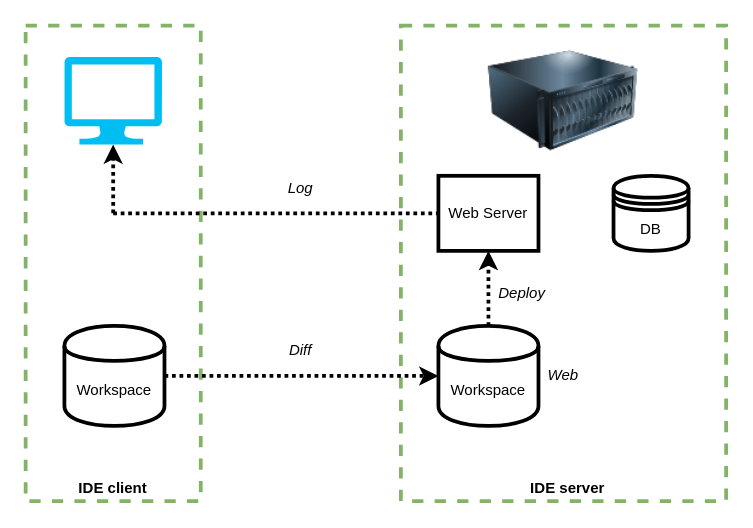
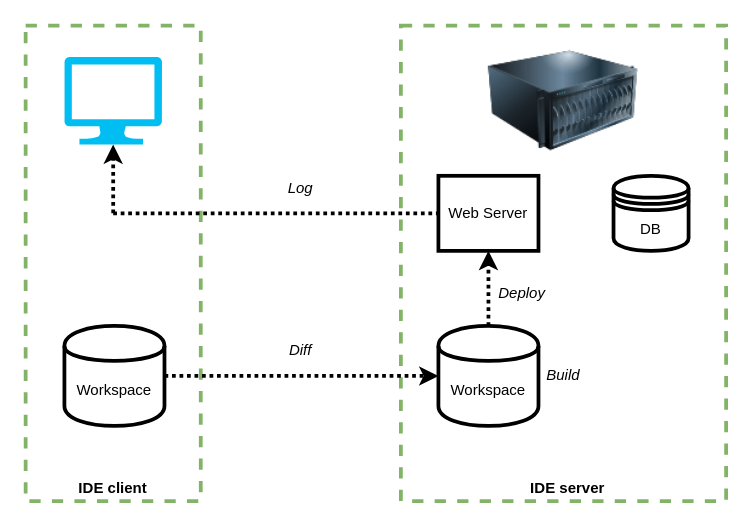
node "Web": label "Web" -> "Build"
